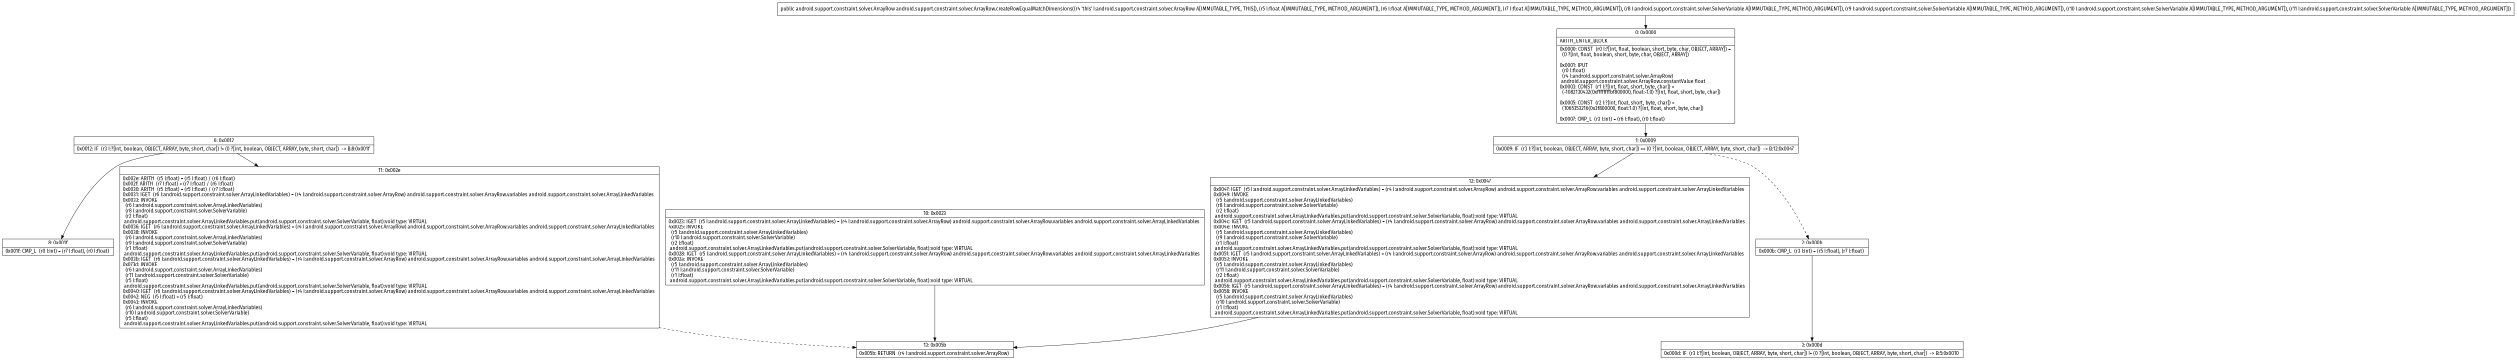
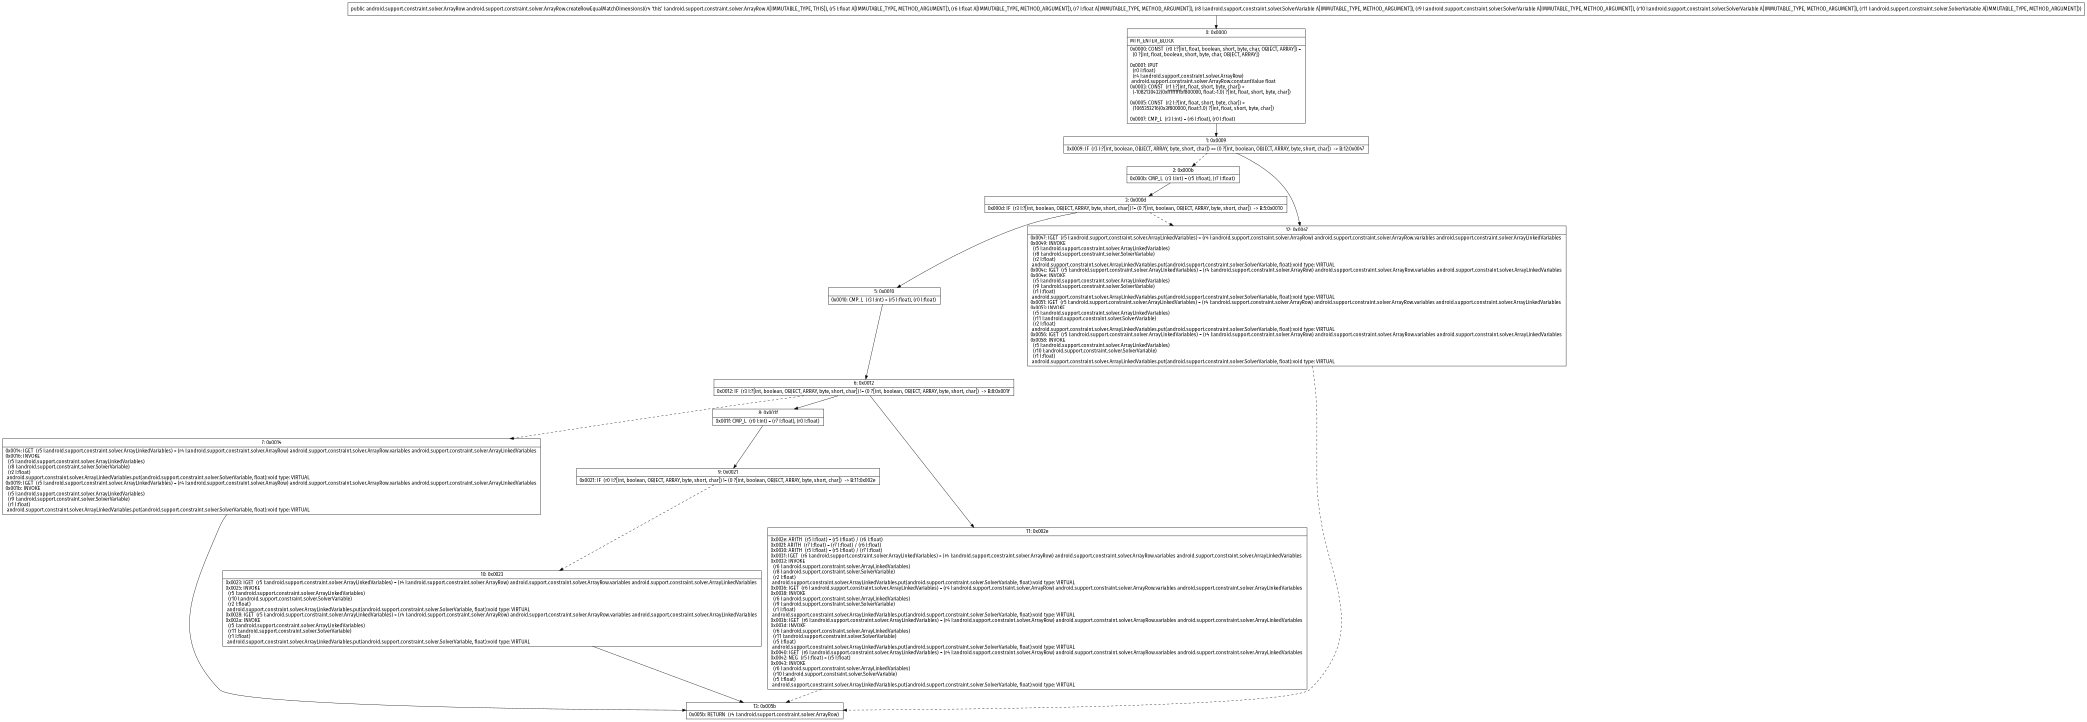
node "0: 0x0000": text "ARITH_ENTER_BLOCK" -> "MTH_ENTER_BLOCK"
edge "3: 0x000d" -> "12: 0x0047": added
node "10: 0x0023": text "4x0025: INVOKE" -> "0x0025: INVOKE"
node "11: 0x002e": text "0x073d: INVOKE" -> "0x003d: INVOKE"
node "5: 0x0010": added
edge "12: 0x0047" -> "13: 0x005b": style solid -> dashed
node "7: 0x0014": added
node "9: 0x0021": added
